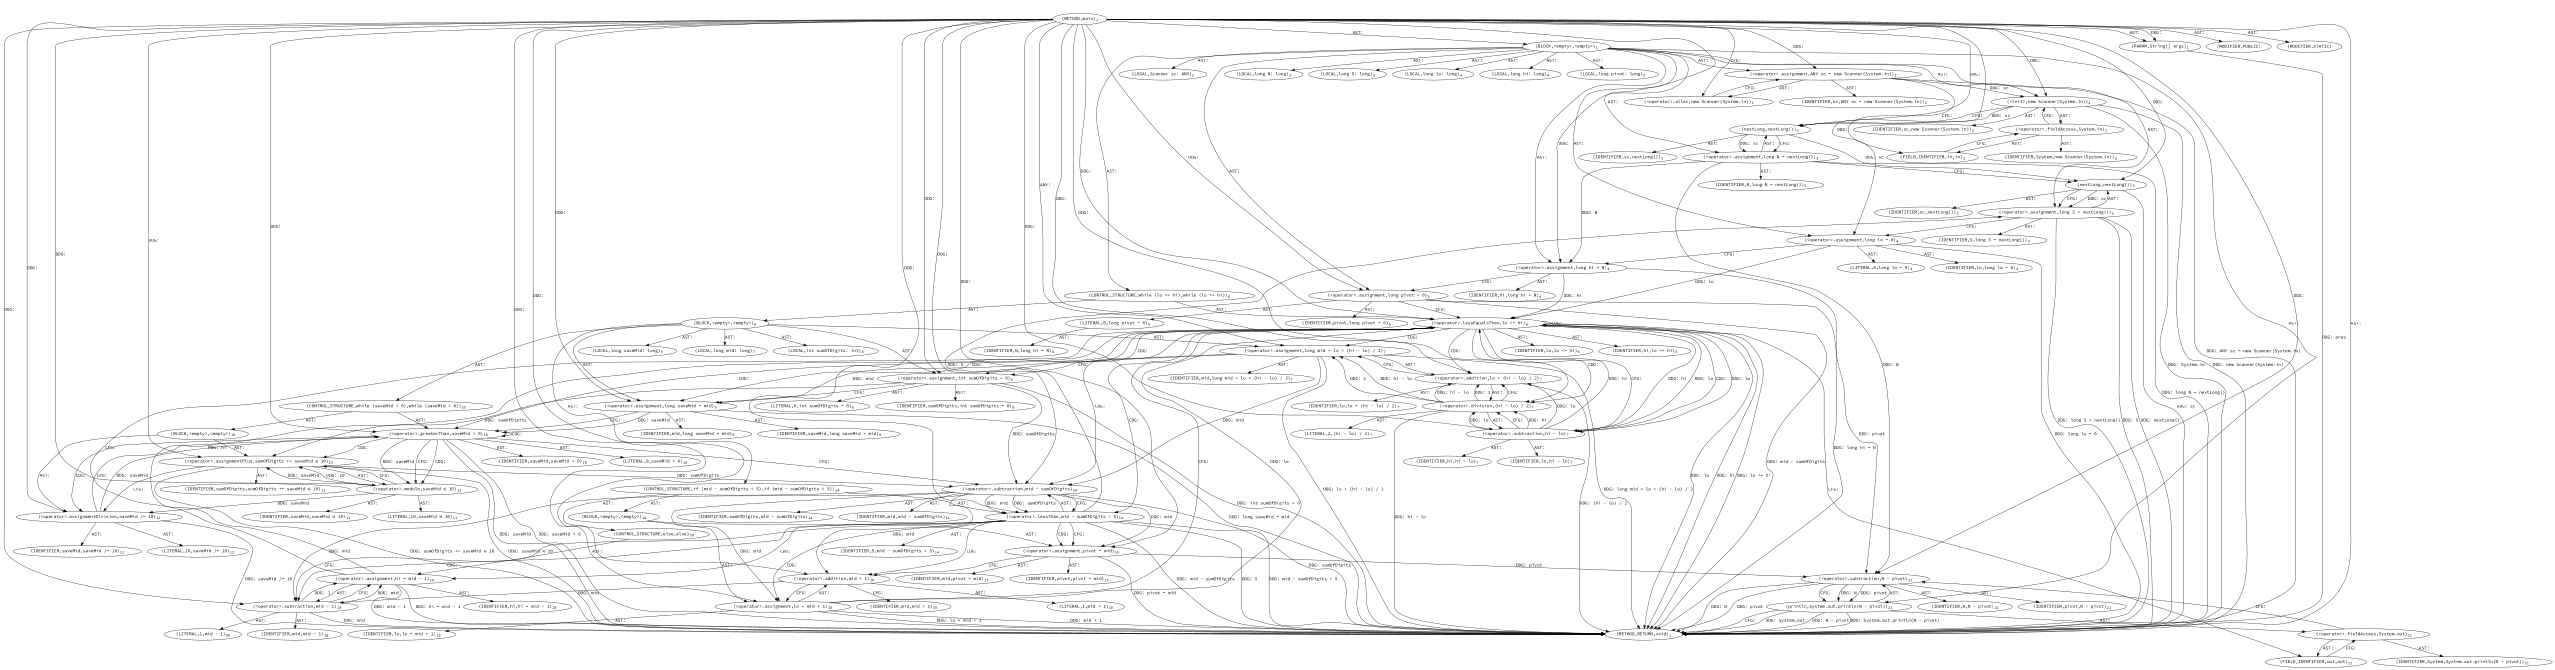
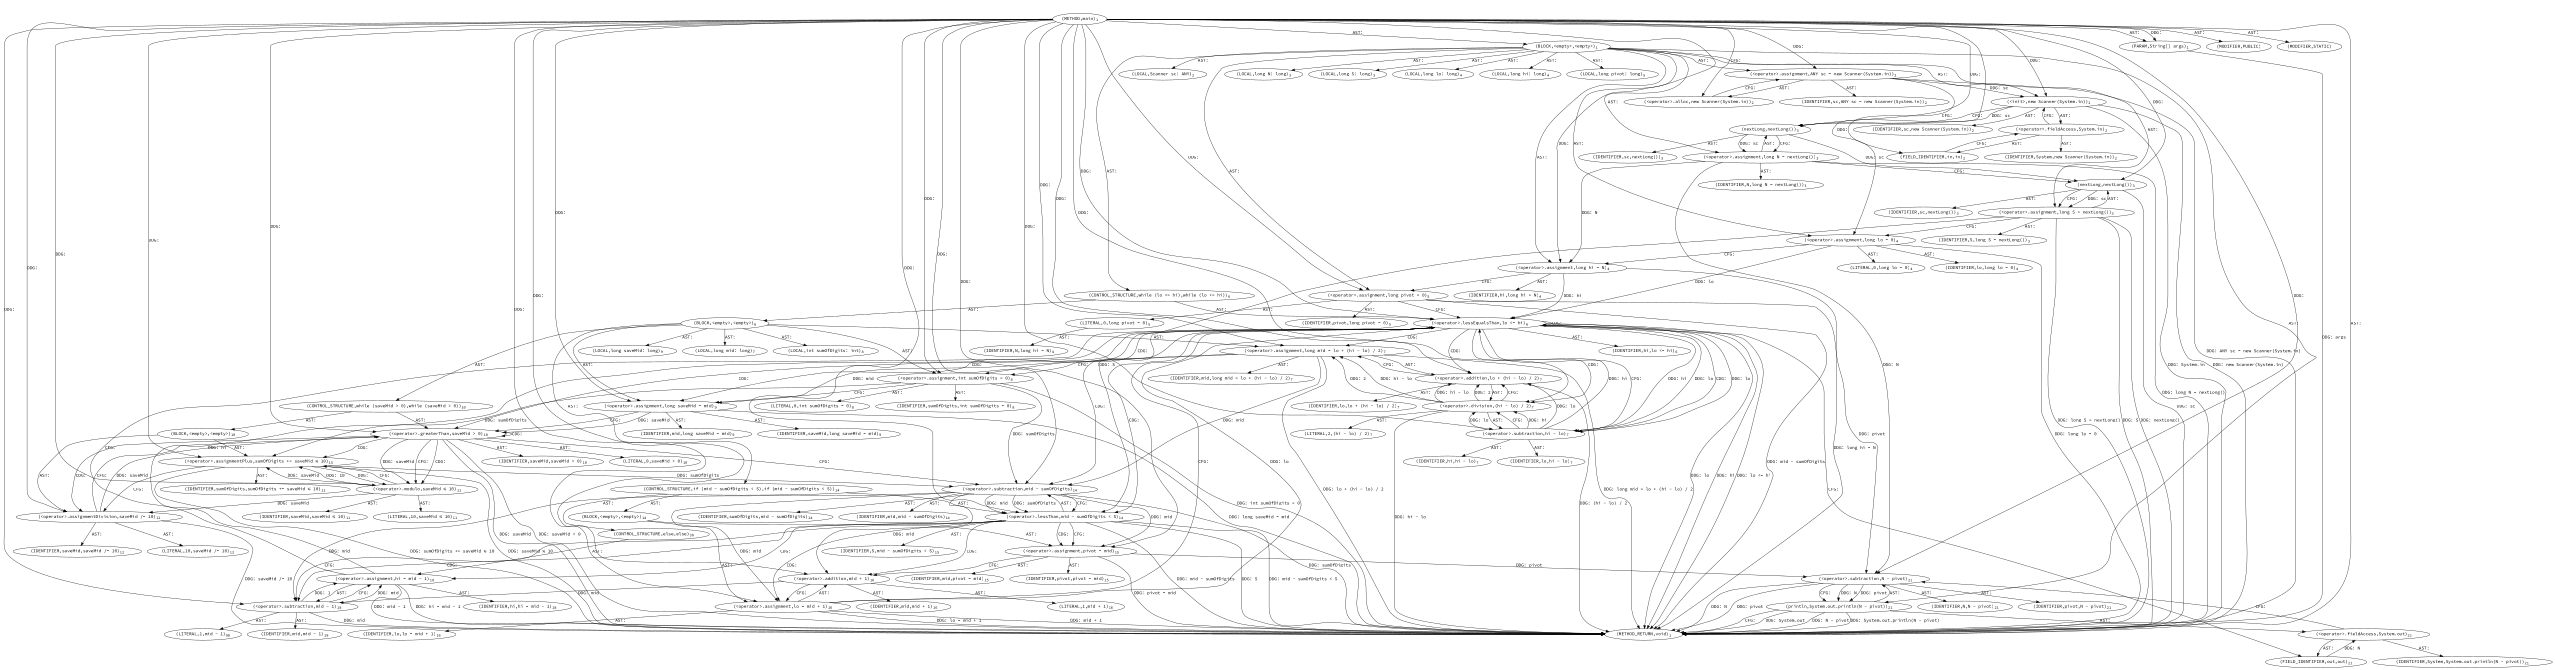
edge "(METHOD,main)" -> "(<operator>.assignment,long mid = lo + (hi - lo) / 2)": label "ANY: " -> "DDG: "
edge "(<operator>.lessThan,mid - sumOfDigits < S)" -> "(<operator>.assignment,long S = nextLong())": reversed
node "(IDENTIFIER,lo,lo <= hi)": removed
edge "(<operator>.assignmentPlus,sumOfDigits += saveMid % 10)" -> "(<operator>.modulo,saveMid % 10)": label "AST: " -> "DDG: "
node "(IDENTIFIER,S,mid - sumOfDigits < S)": text "14" -> "15"
edge "(<operator>.addition,mid + 1)" -> "(IDENTIFIER,mid,mid + 1)": label "CFG: " -> "AST: "
edge "(FIELD_IDENTIFIER,out,out)" -> "(<operator>.fieldAccess,System.out)": label "CFG: " -> "DDG: N"
